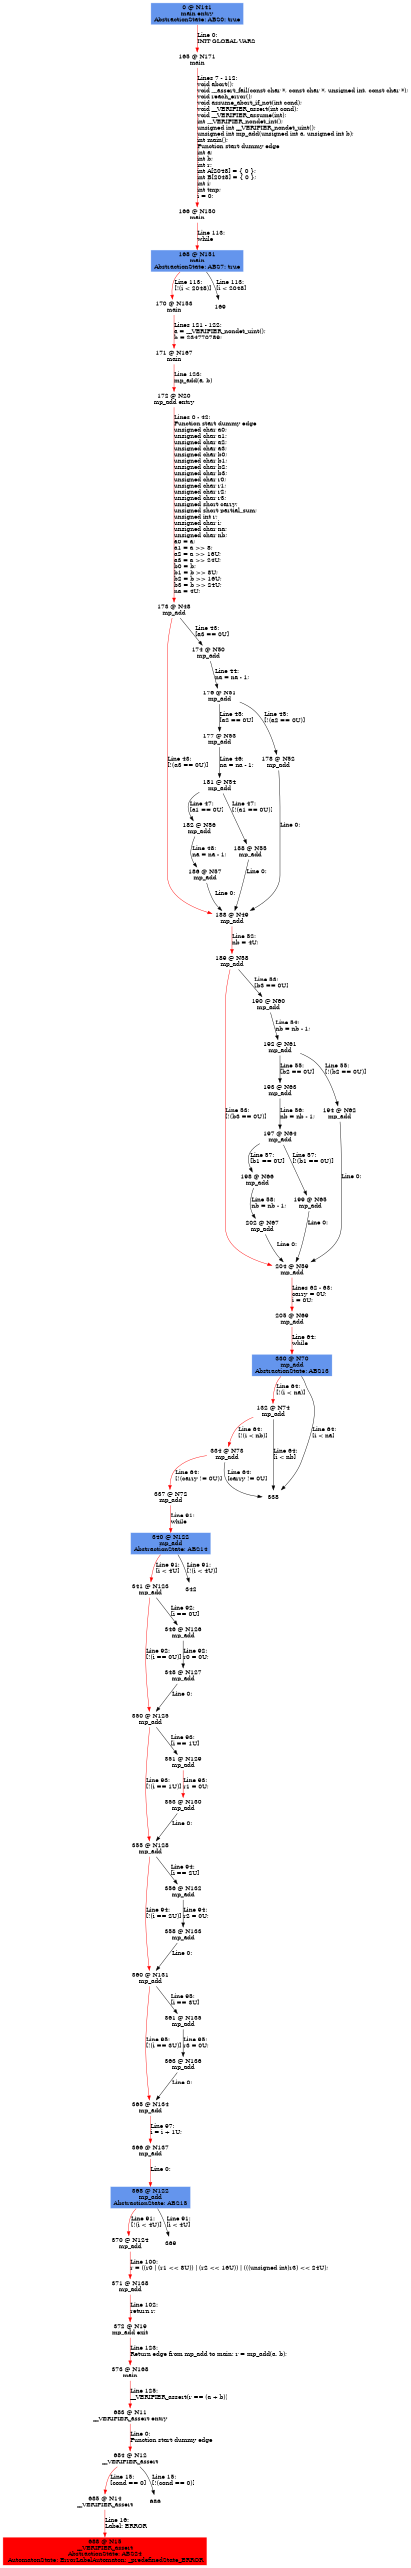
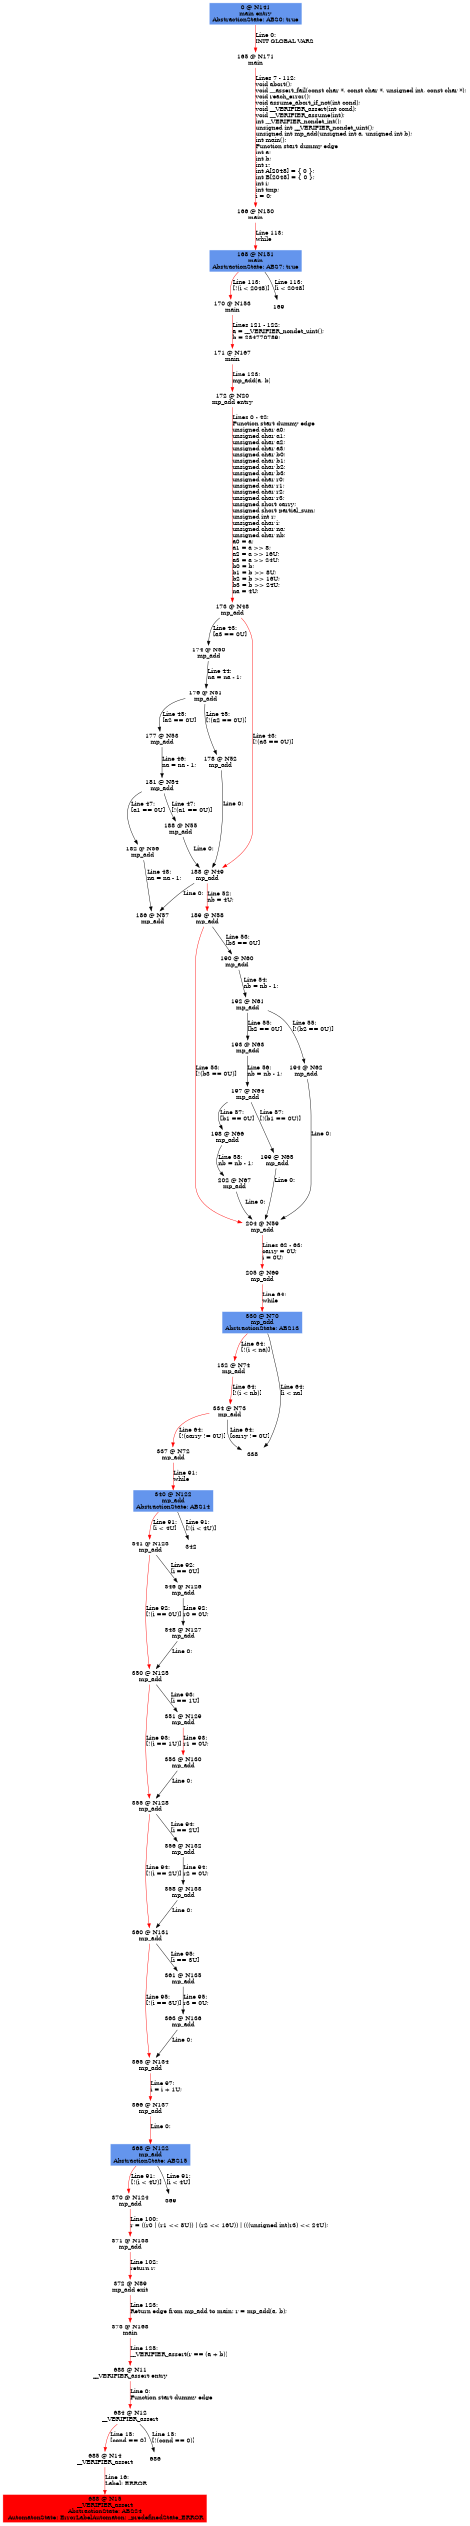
edge "186 @ N57 mp_add" -> "188 @ N49 mp_add": reversed
edge "132 @ N74 mp_add" -> "338": removed, label "Line 64: [i < nb]"
node "372 @ N19 mp_add exit": label "372 @ N19 mp_add exit" -> "372 @ N89 mp_add exit"
